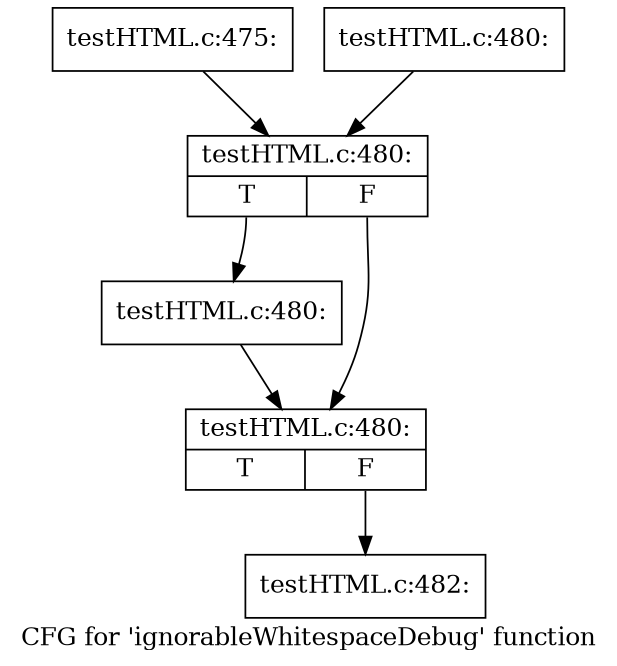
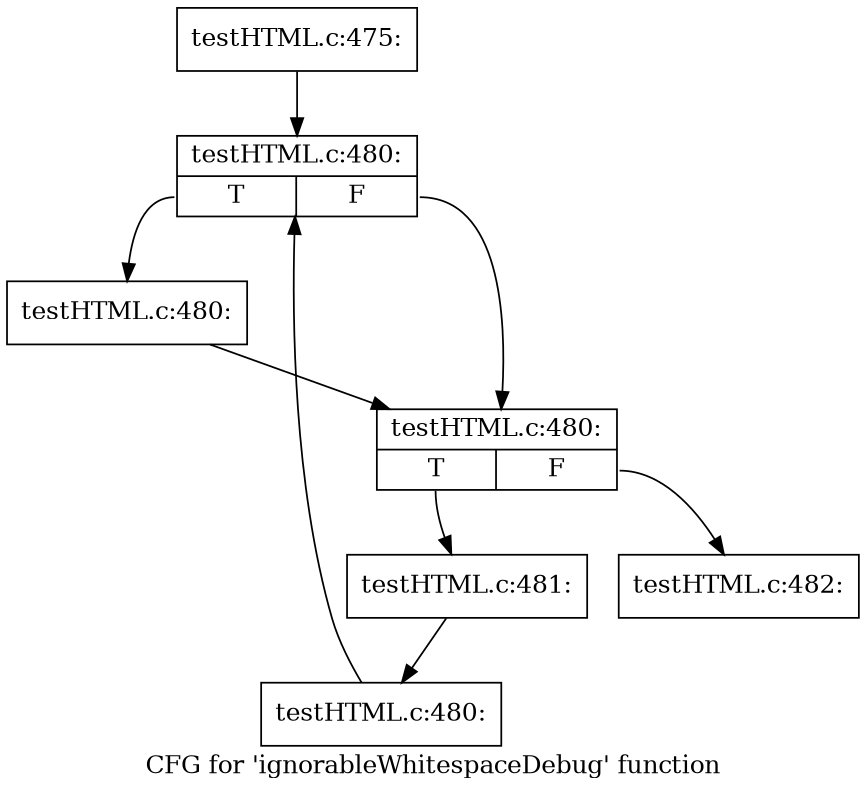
node "testHTML.c:481:": added
